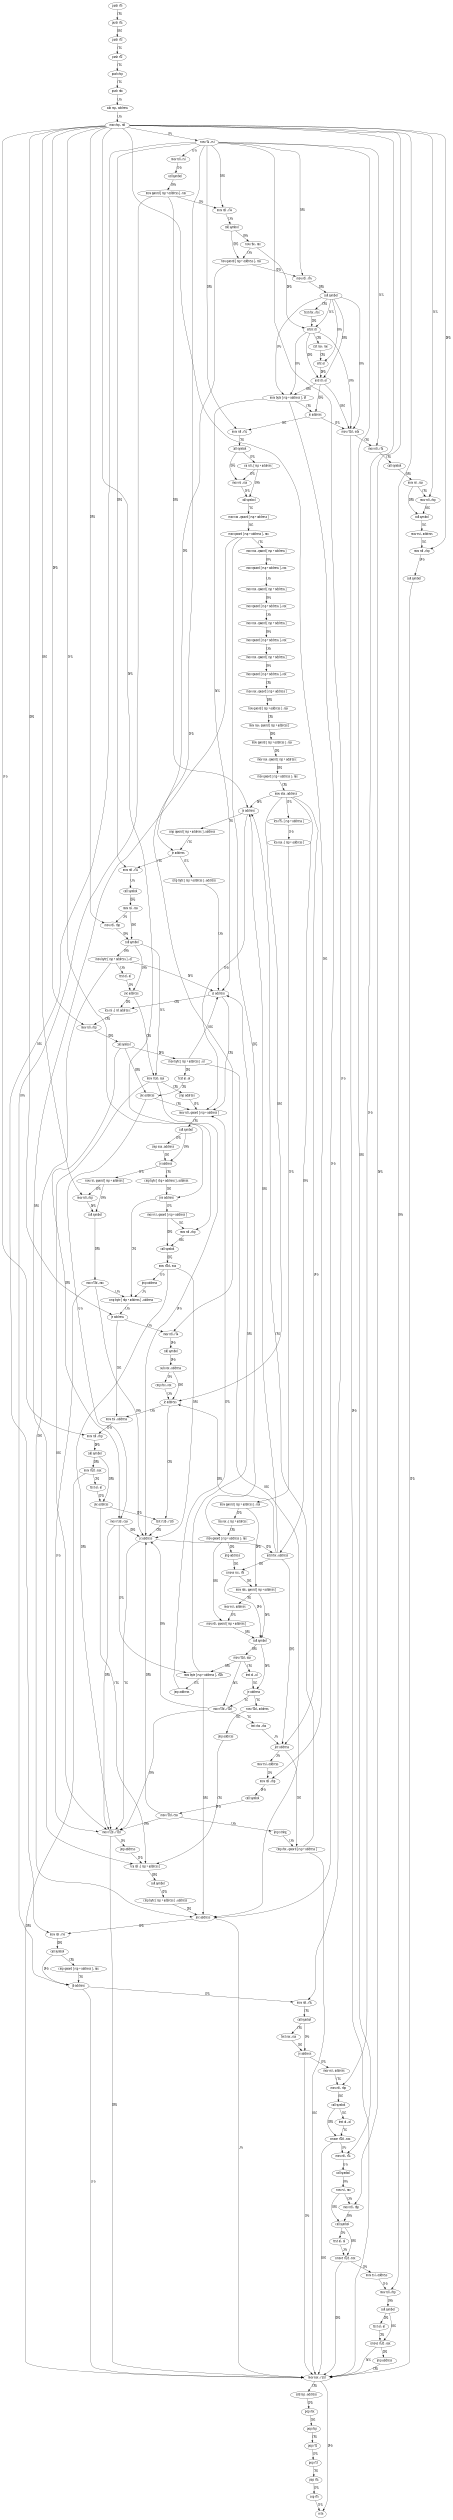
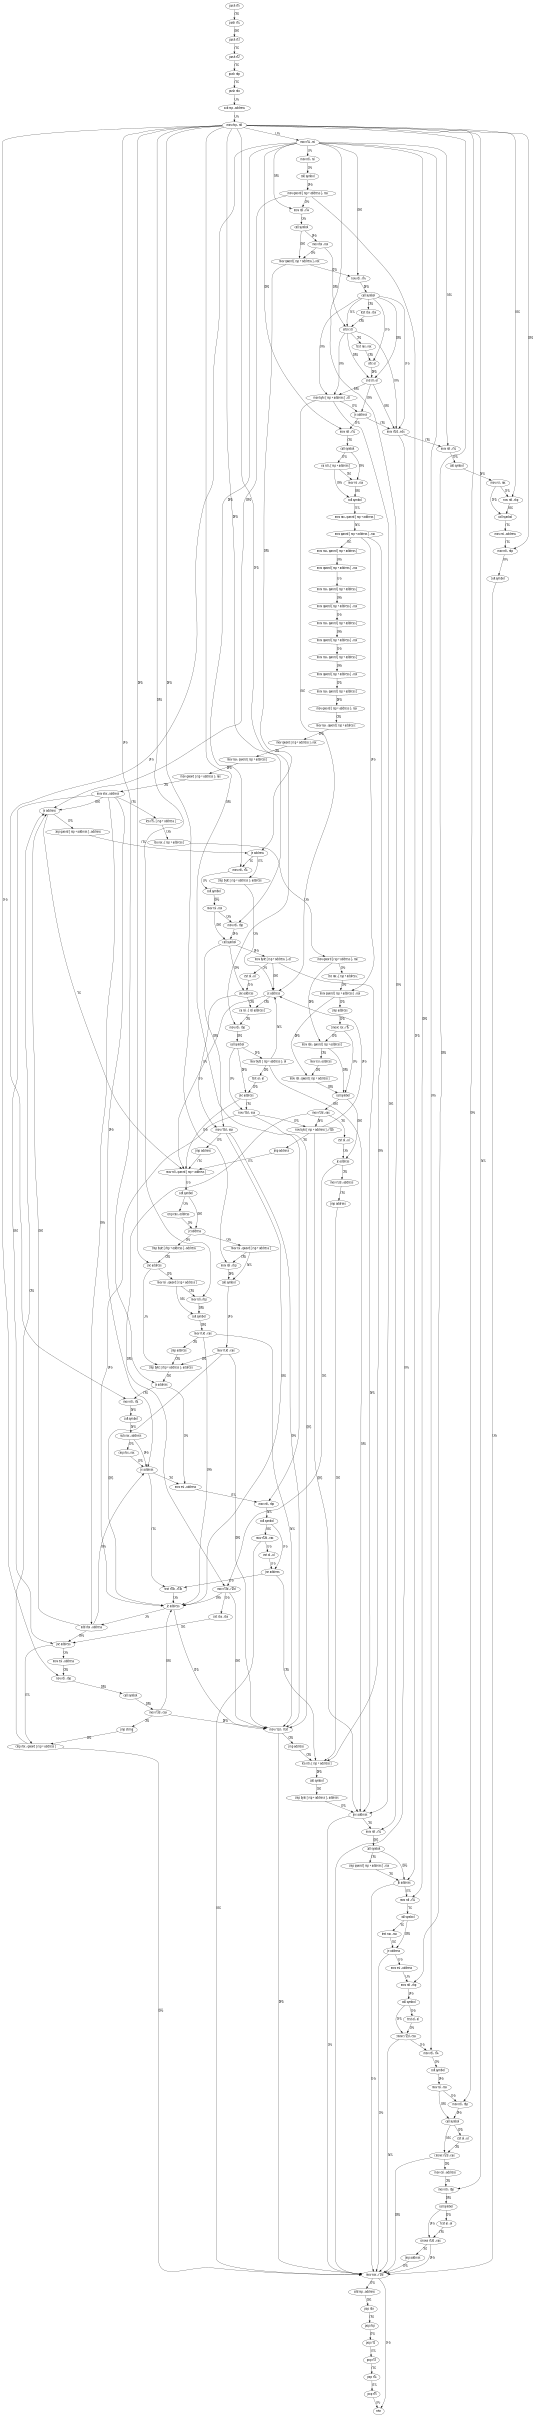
edge "add rbx , address" -> "cmove rcx , r15": removed, label "CFG"
